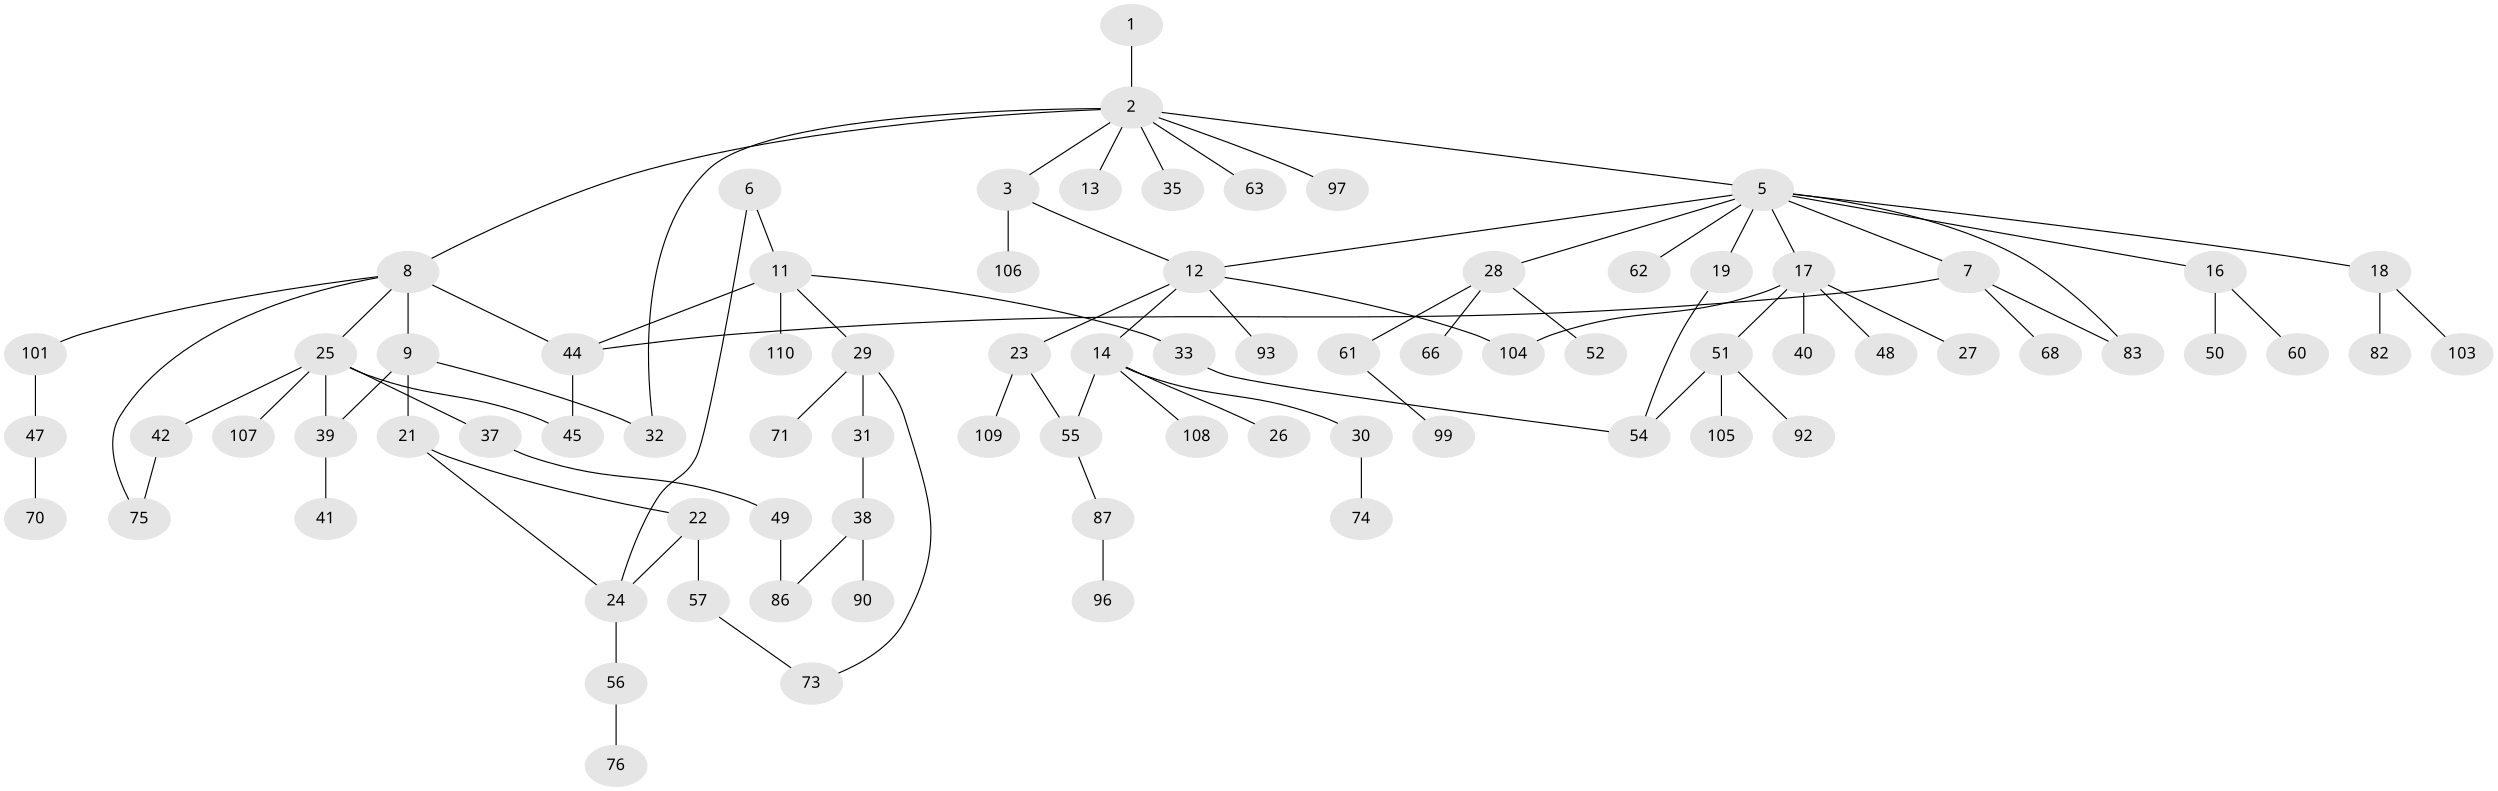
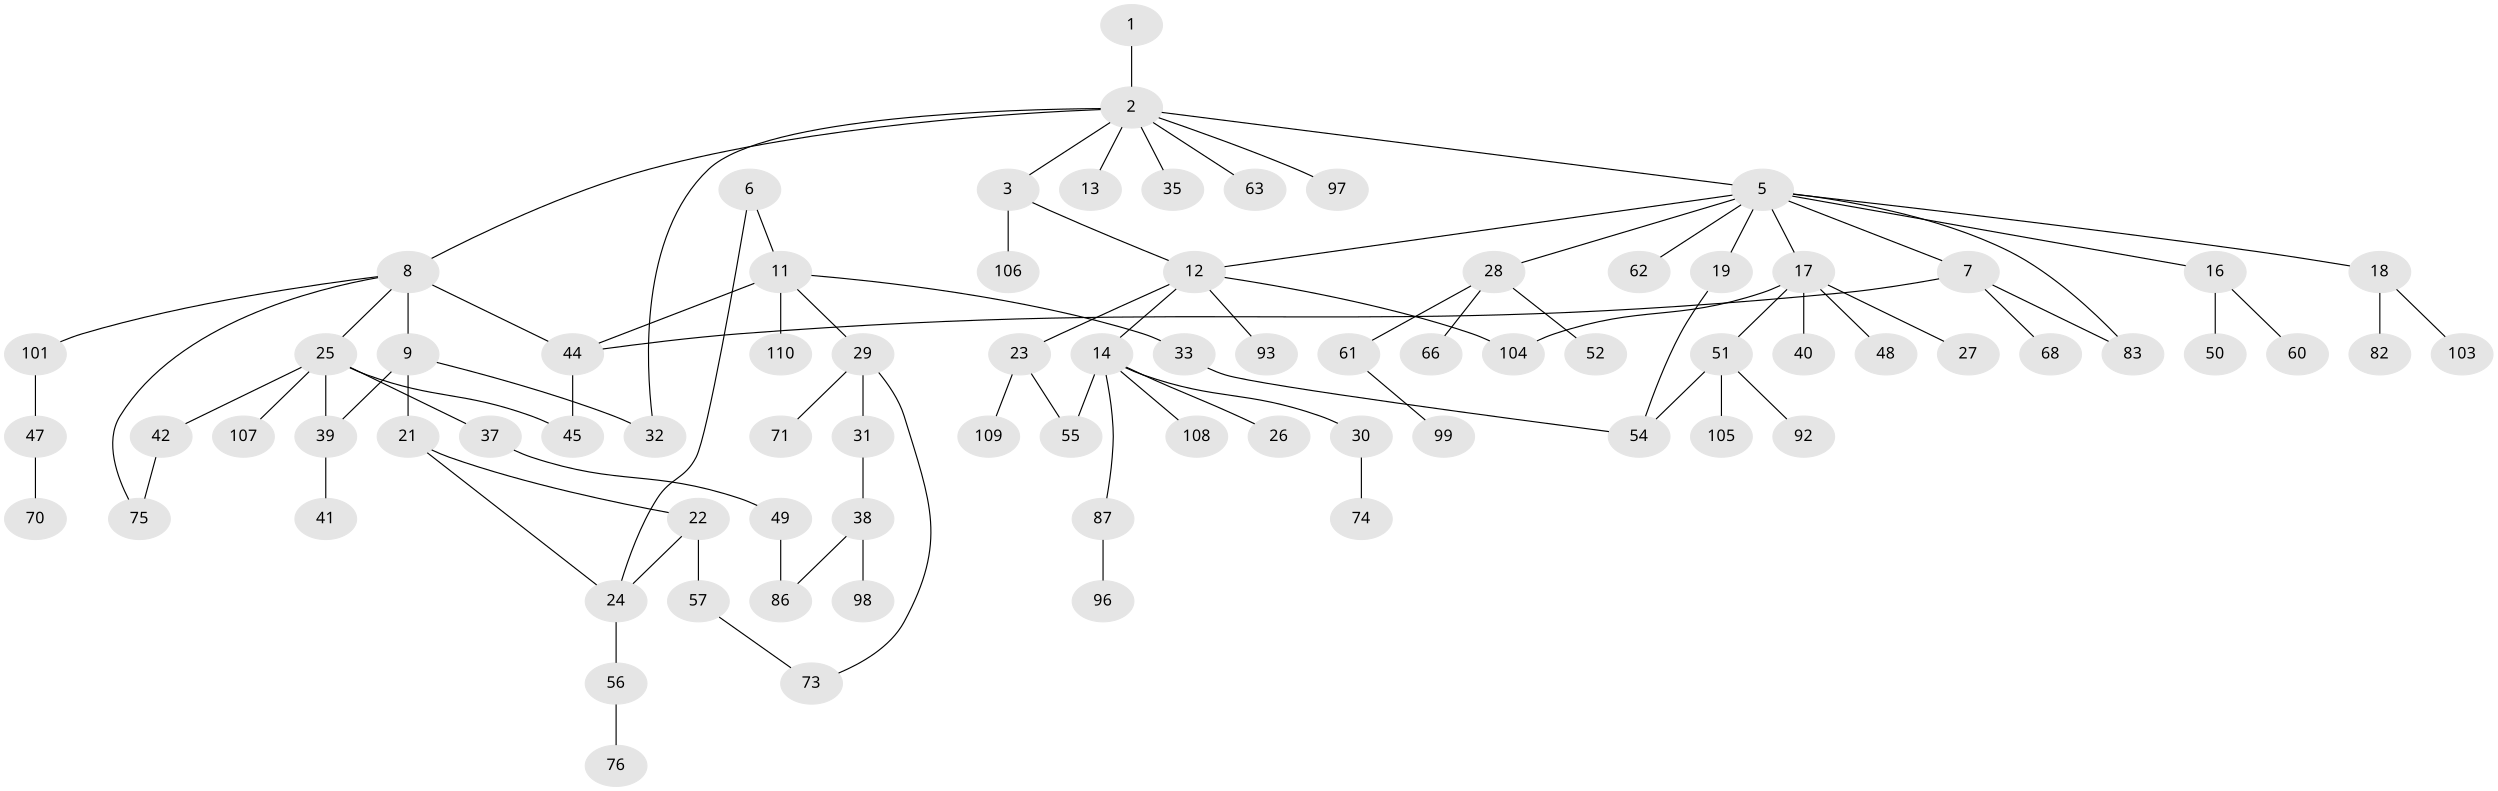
edge "55" -- "87": now "14" -- "87"
node "90": label "90" -> "98"
